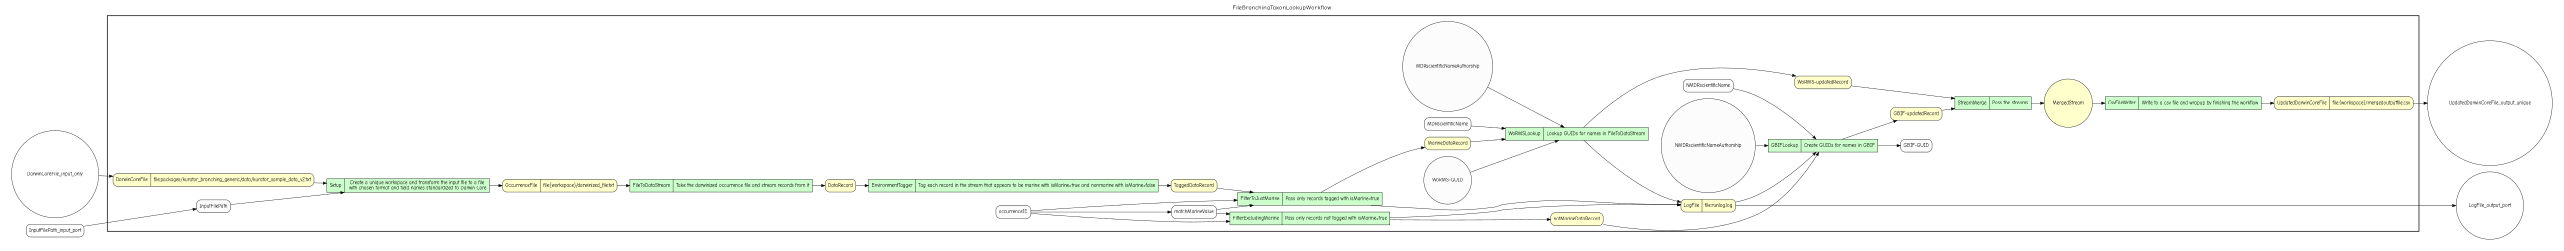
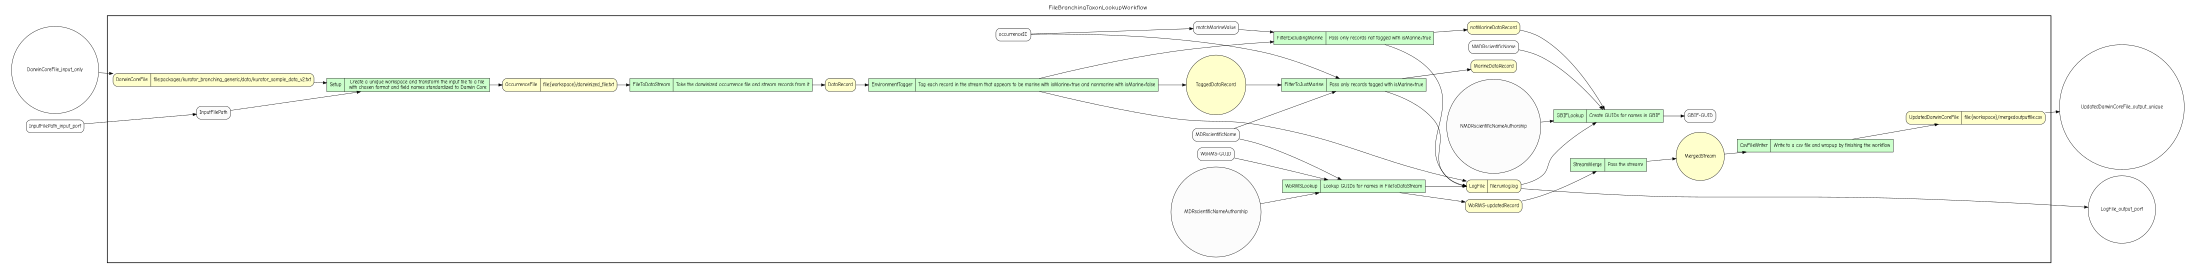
node "GBIF-updatedRecord": removed
edge "EnvironmentTagger" -> "LogFile": added
edge "MarineDataRecord" -> "WoRMSLookup": removed
node "WoRMS-GUID": shape circle -> box
node "TaggedDataRecord": shape box -> circle
edge "matchMarineValue" -> "FilterToJustMarine": now "MDRscientificName" -> "FilterToJustMarine"
edge "occurrenceID" -> "FilterExcludingMarine": now "EnvironmentTagger" -> "FilterExcludingMarine"
